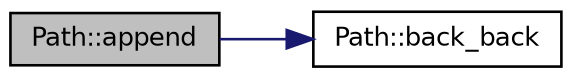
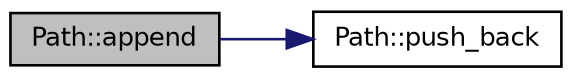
node "Path::back_back": label "Path::back_back" -> "Path::push_back"
